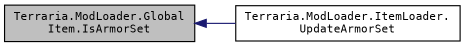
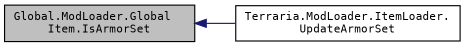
node "Terraria.ModLoader.Global Item.IsArmorSet": label "Terraria.ModLoader.Global Item.IsArmorSet" -> "Global.ModLoader.Global Item.IsArmorSet"
